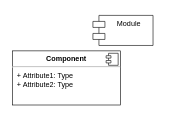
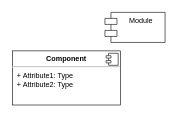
node "Module": moved (123, 30) -> (135, 27)
